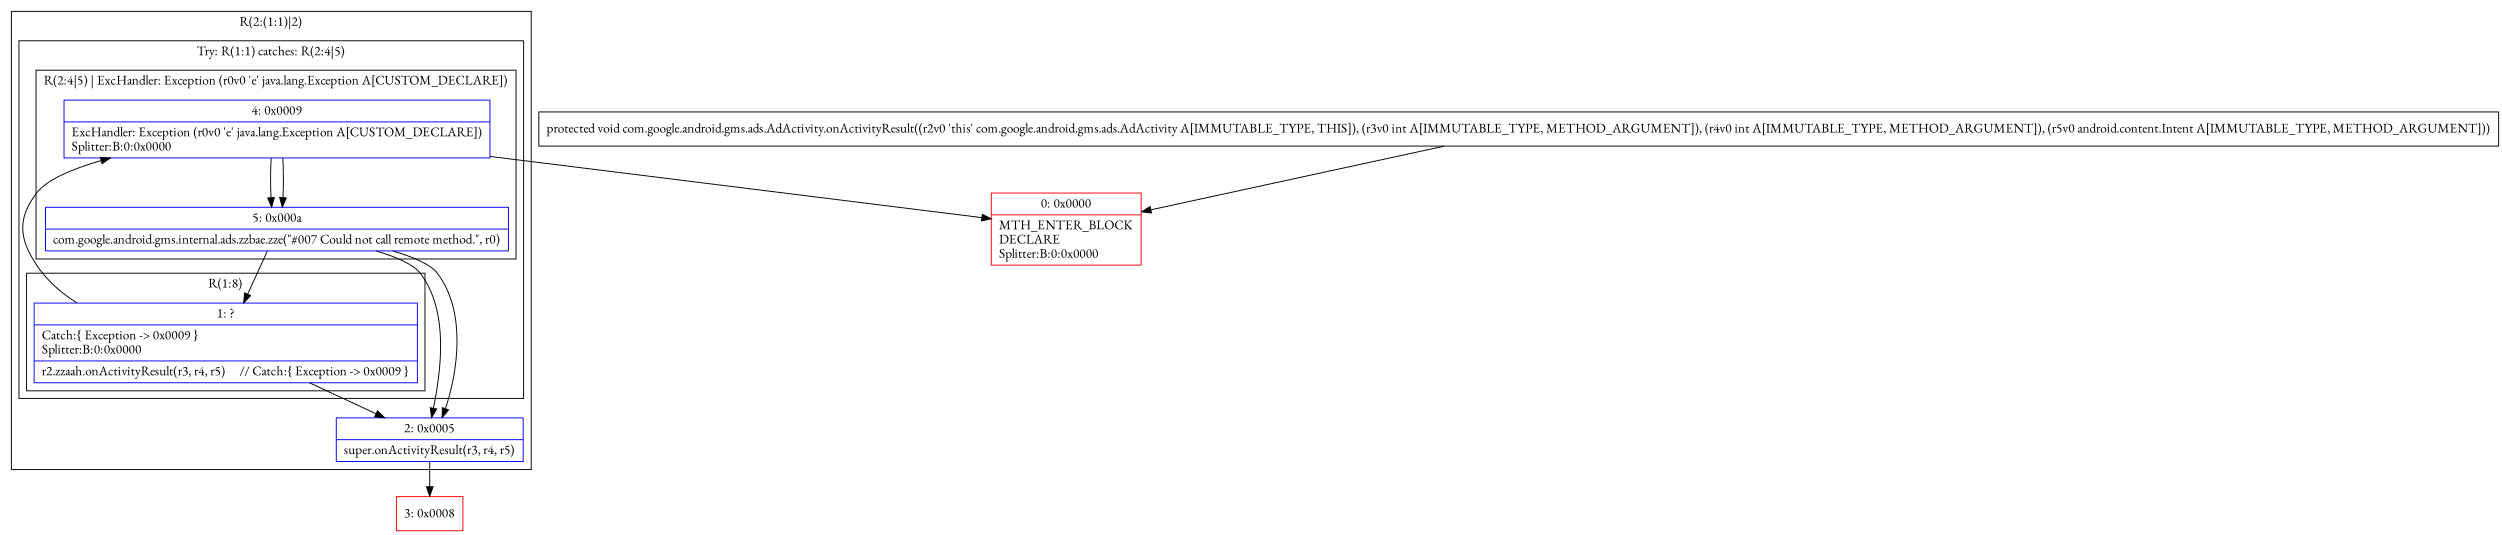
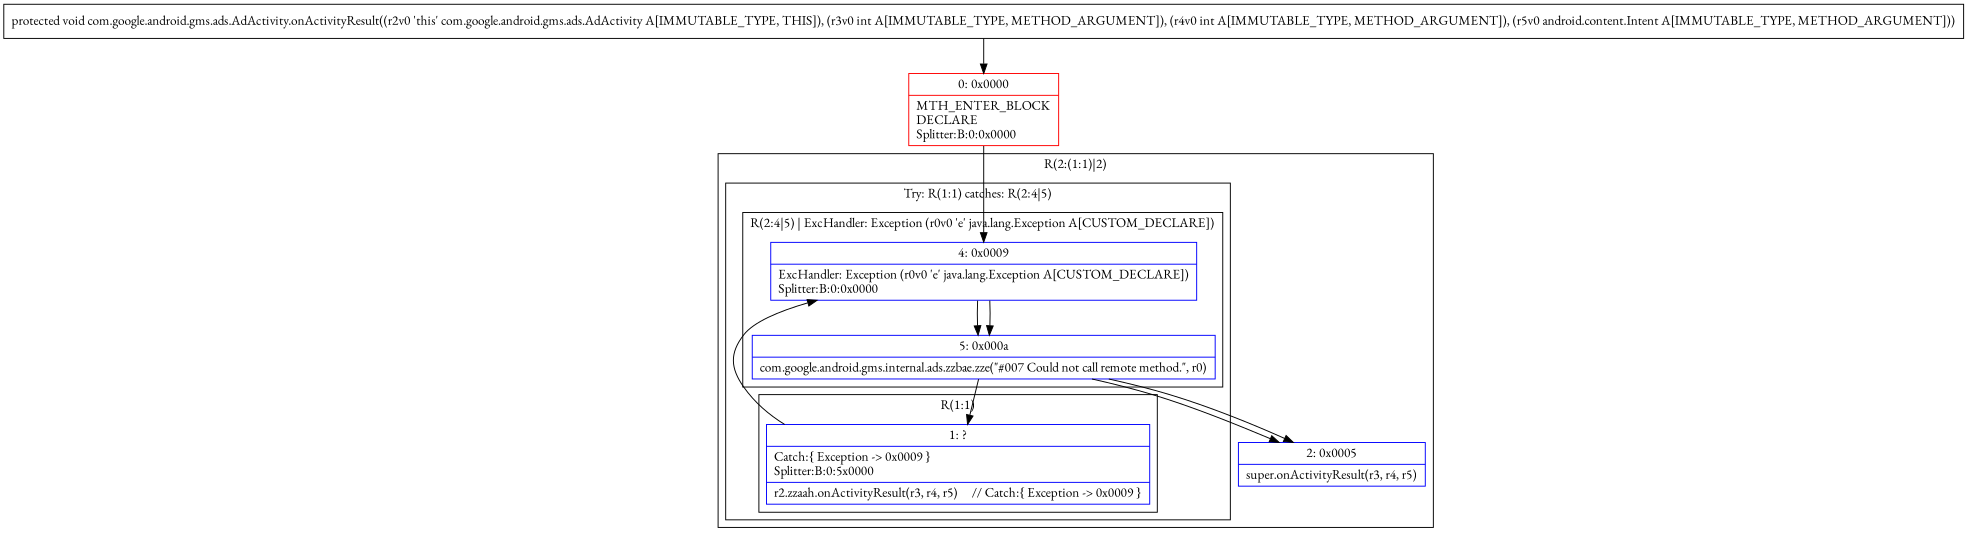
edge "4: 0x0009" -> "0: 0x0000": reversed
cluster "R(1:8)": label "R(1:8)" -> "R(1:1)"
node "1: ?": text "Splitter:B:0:0x0000" -> "Splitter:B:0:5x0000"
edge "1: ?" -> "2: 0x0005": removed
node "3: 0x0008": removed
